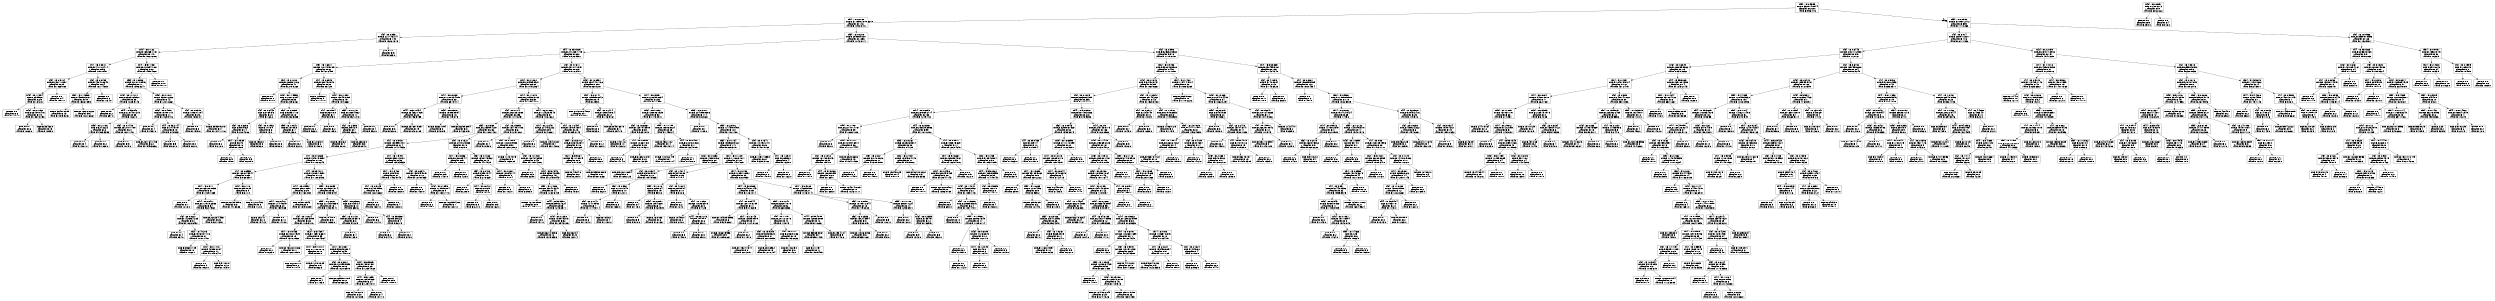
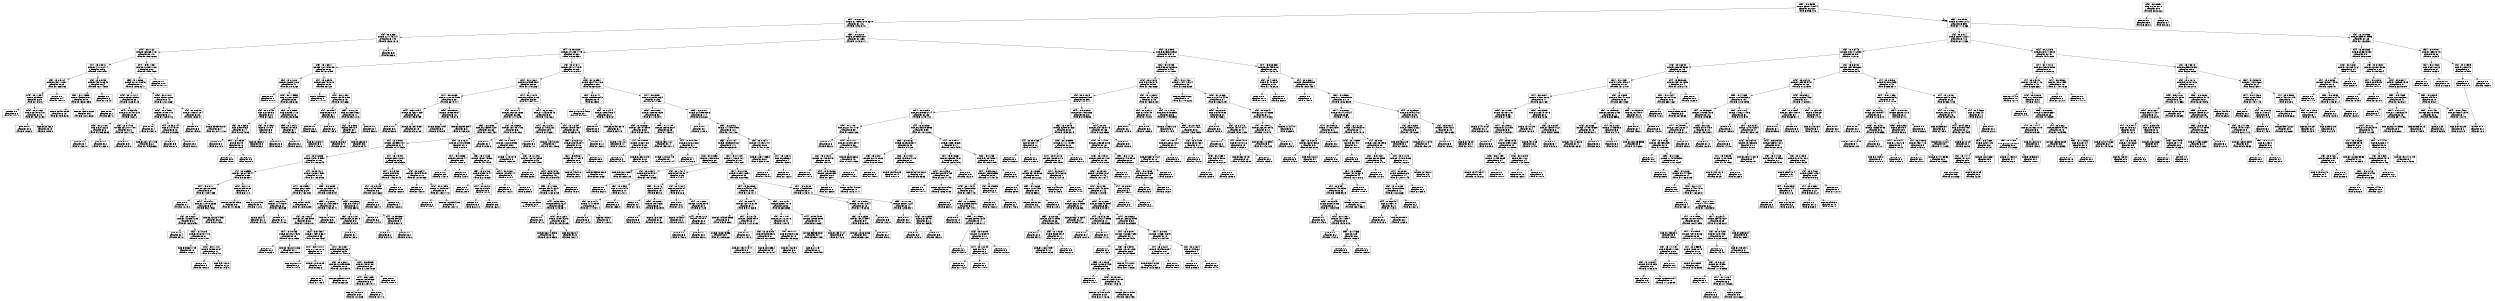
edge "X[4] <= 87.4522 mse = 15864.1875 samples = 4 value = 116.75" -> "mse = 81.0 samples = 2 value = 12.0": now "mse = 0.0 samples = 2 value = 975.0" -> "mse = 81.0 samples = 2 value = 12.0"
edge "mse = 0.0 samples = 2 value = 672.0" -> "X[4] <= 94.639 mse = 22511.25 samples = 8 value = 234.5": now "X[7] <= 4.4868 mse = 48634.0 samples = 10 value = 322.0" -> "X[4] <= 94.639 mse = 22511.25 samples = 8 value = 234.5"
node "mse = 0.0 samples = 4 value = 1446.0": added
node "mse = 80089.0 samples = 2 mse = 1263.0": label "mse = 80089.0 samples = 2 mse = 1263.0" -> "mse = 80089.0 samples = 2 value = 1263.0"
edge "mse = 0.0 samples = 2 value = 1557.0" -> "mse = 0.0 samples = 3 value = 1142.0": now "X[7] <= 1.2045 mse = 242.0 samples = 9 value = 1164.0" -> "mse = 0.0 samples = 3 value = 1142.0"
